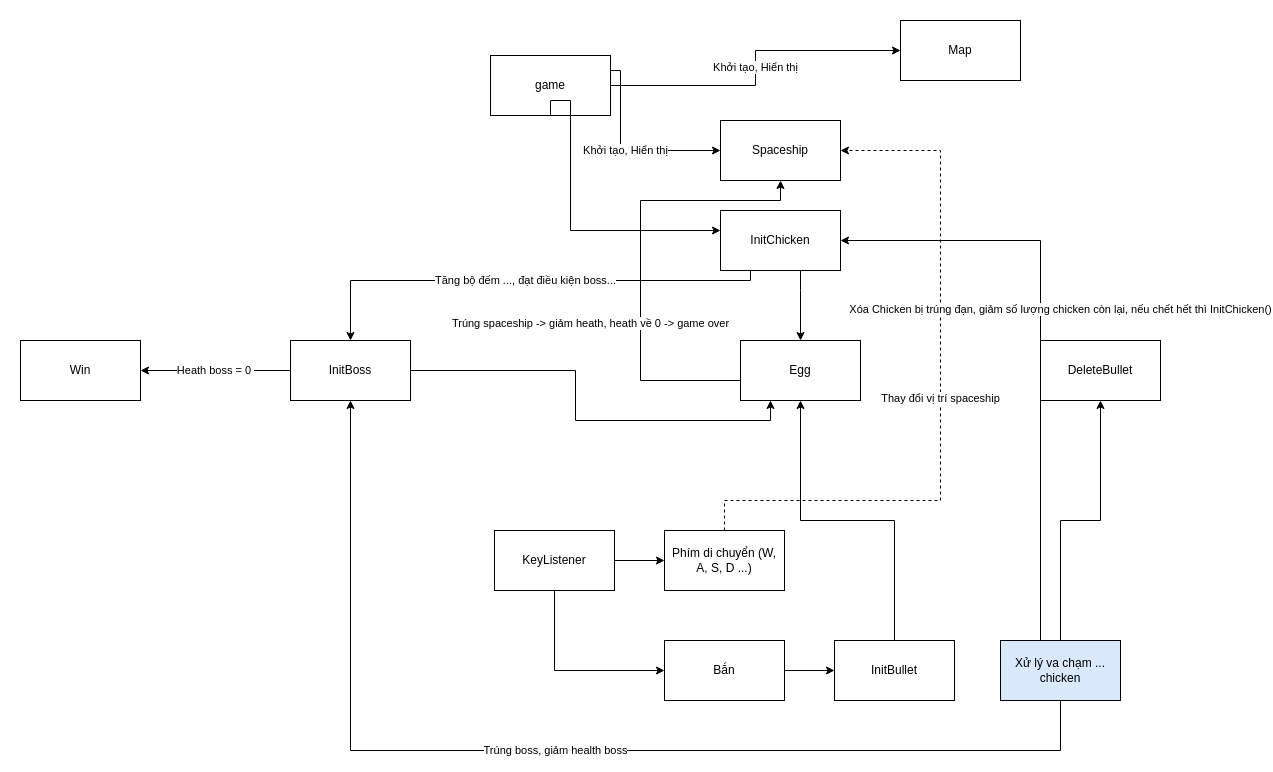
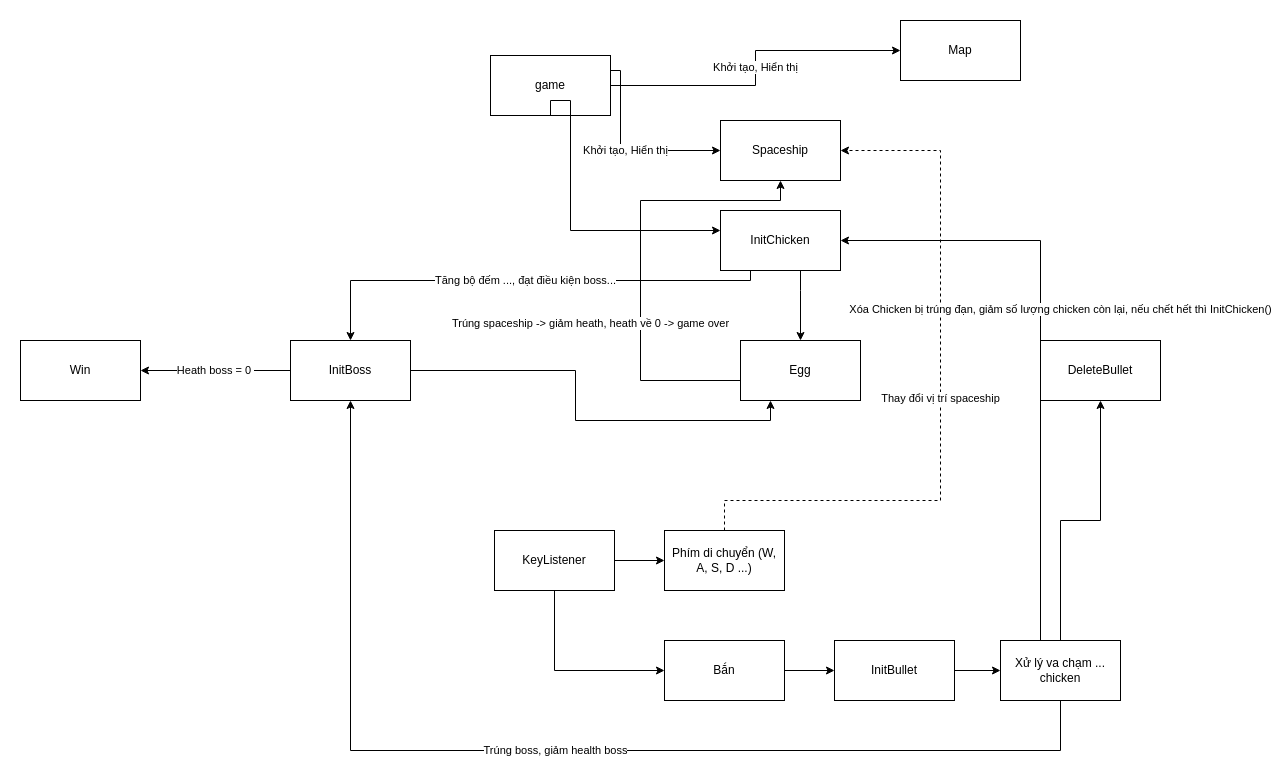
edge "InitBullet" -> "Egg": now "InitBullet" -> "Xử lý va chạm ... chicken"
node "Xử lý va chạm ... chicken": fillcolor #dae8fc -> #ffffff
